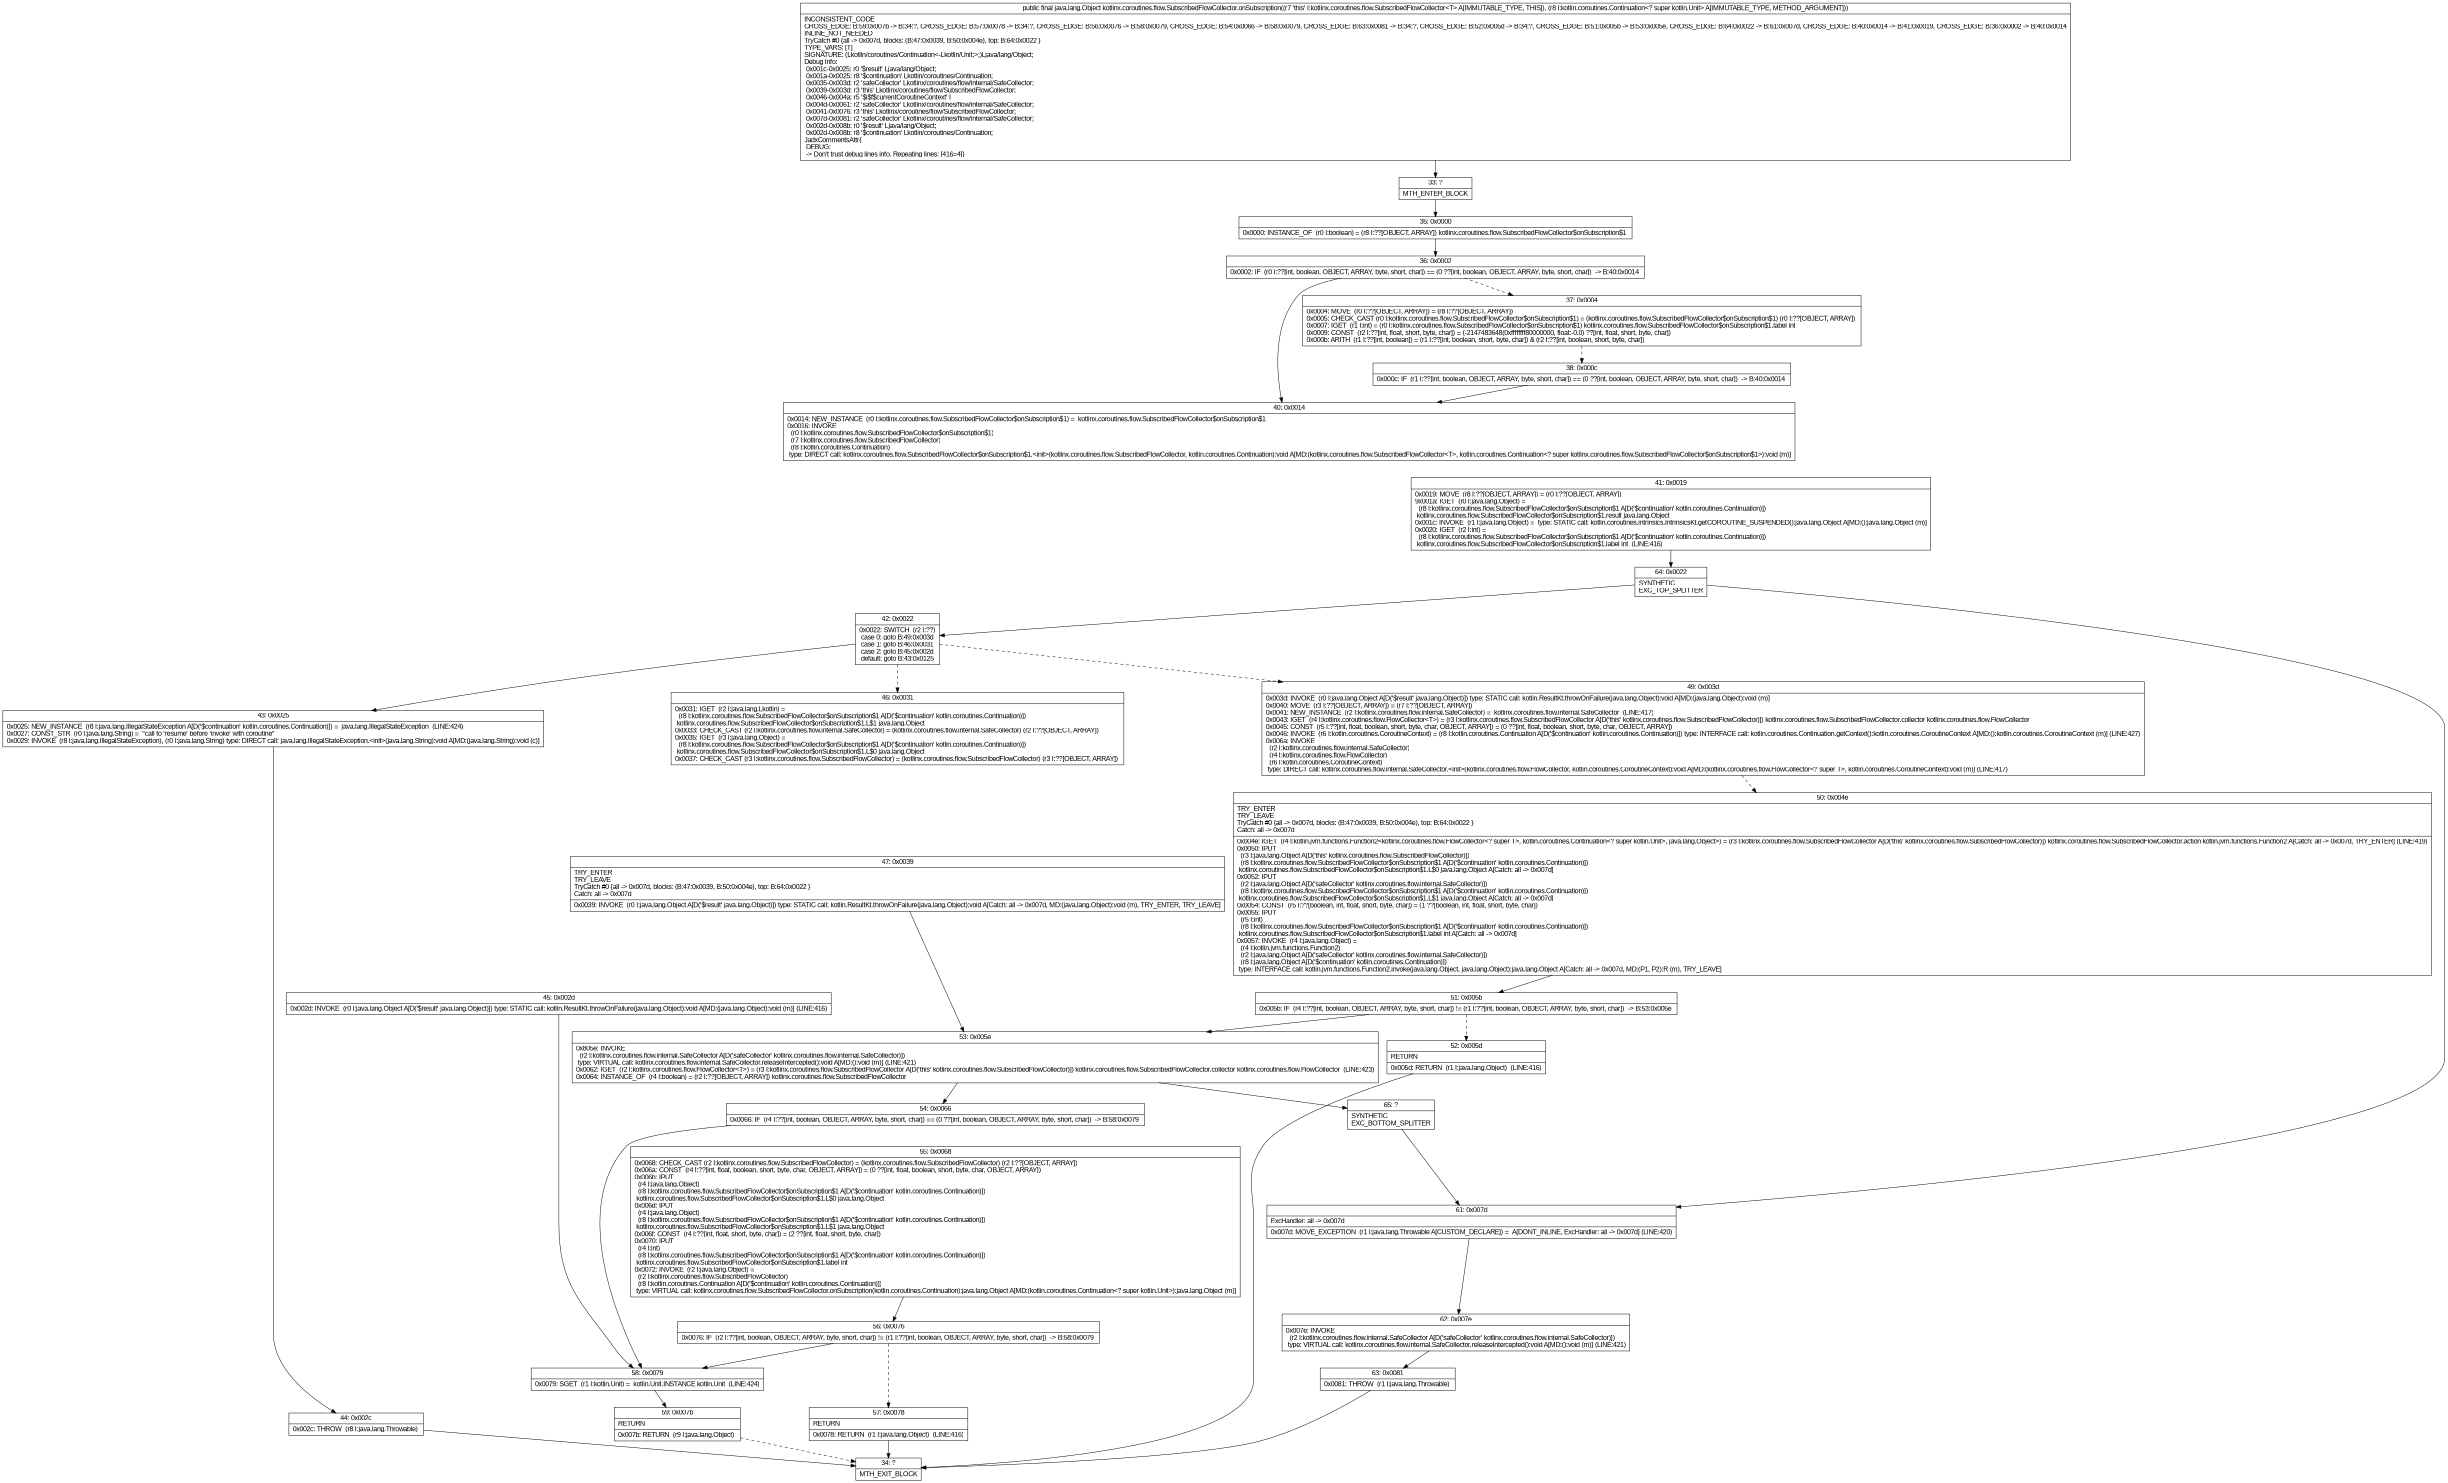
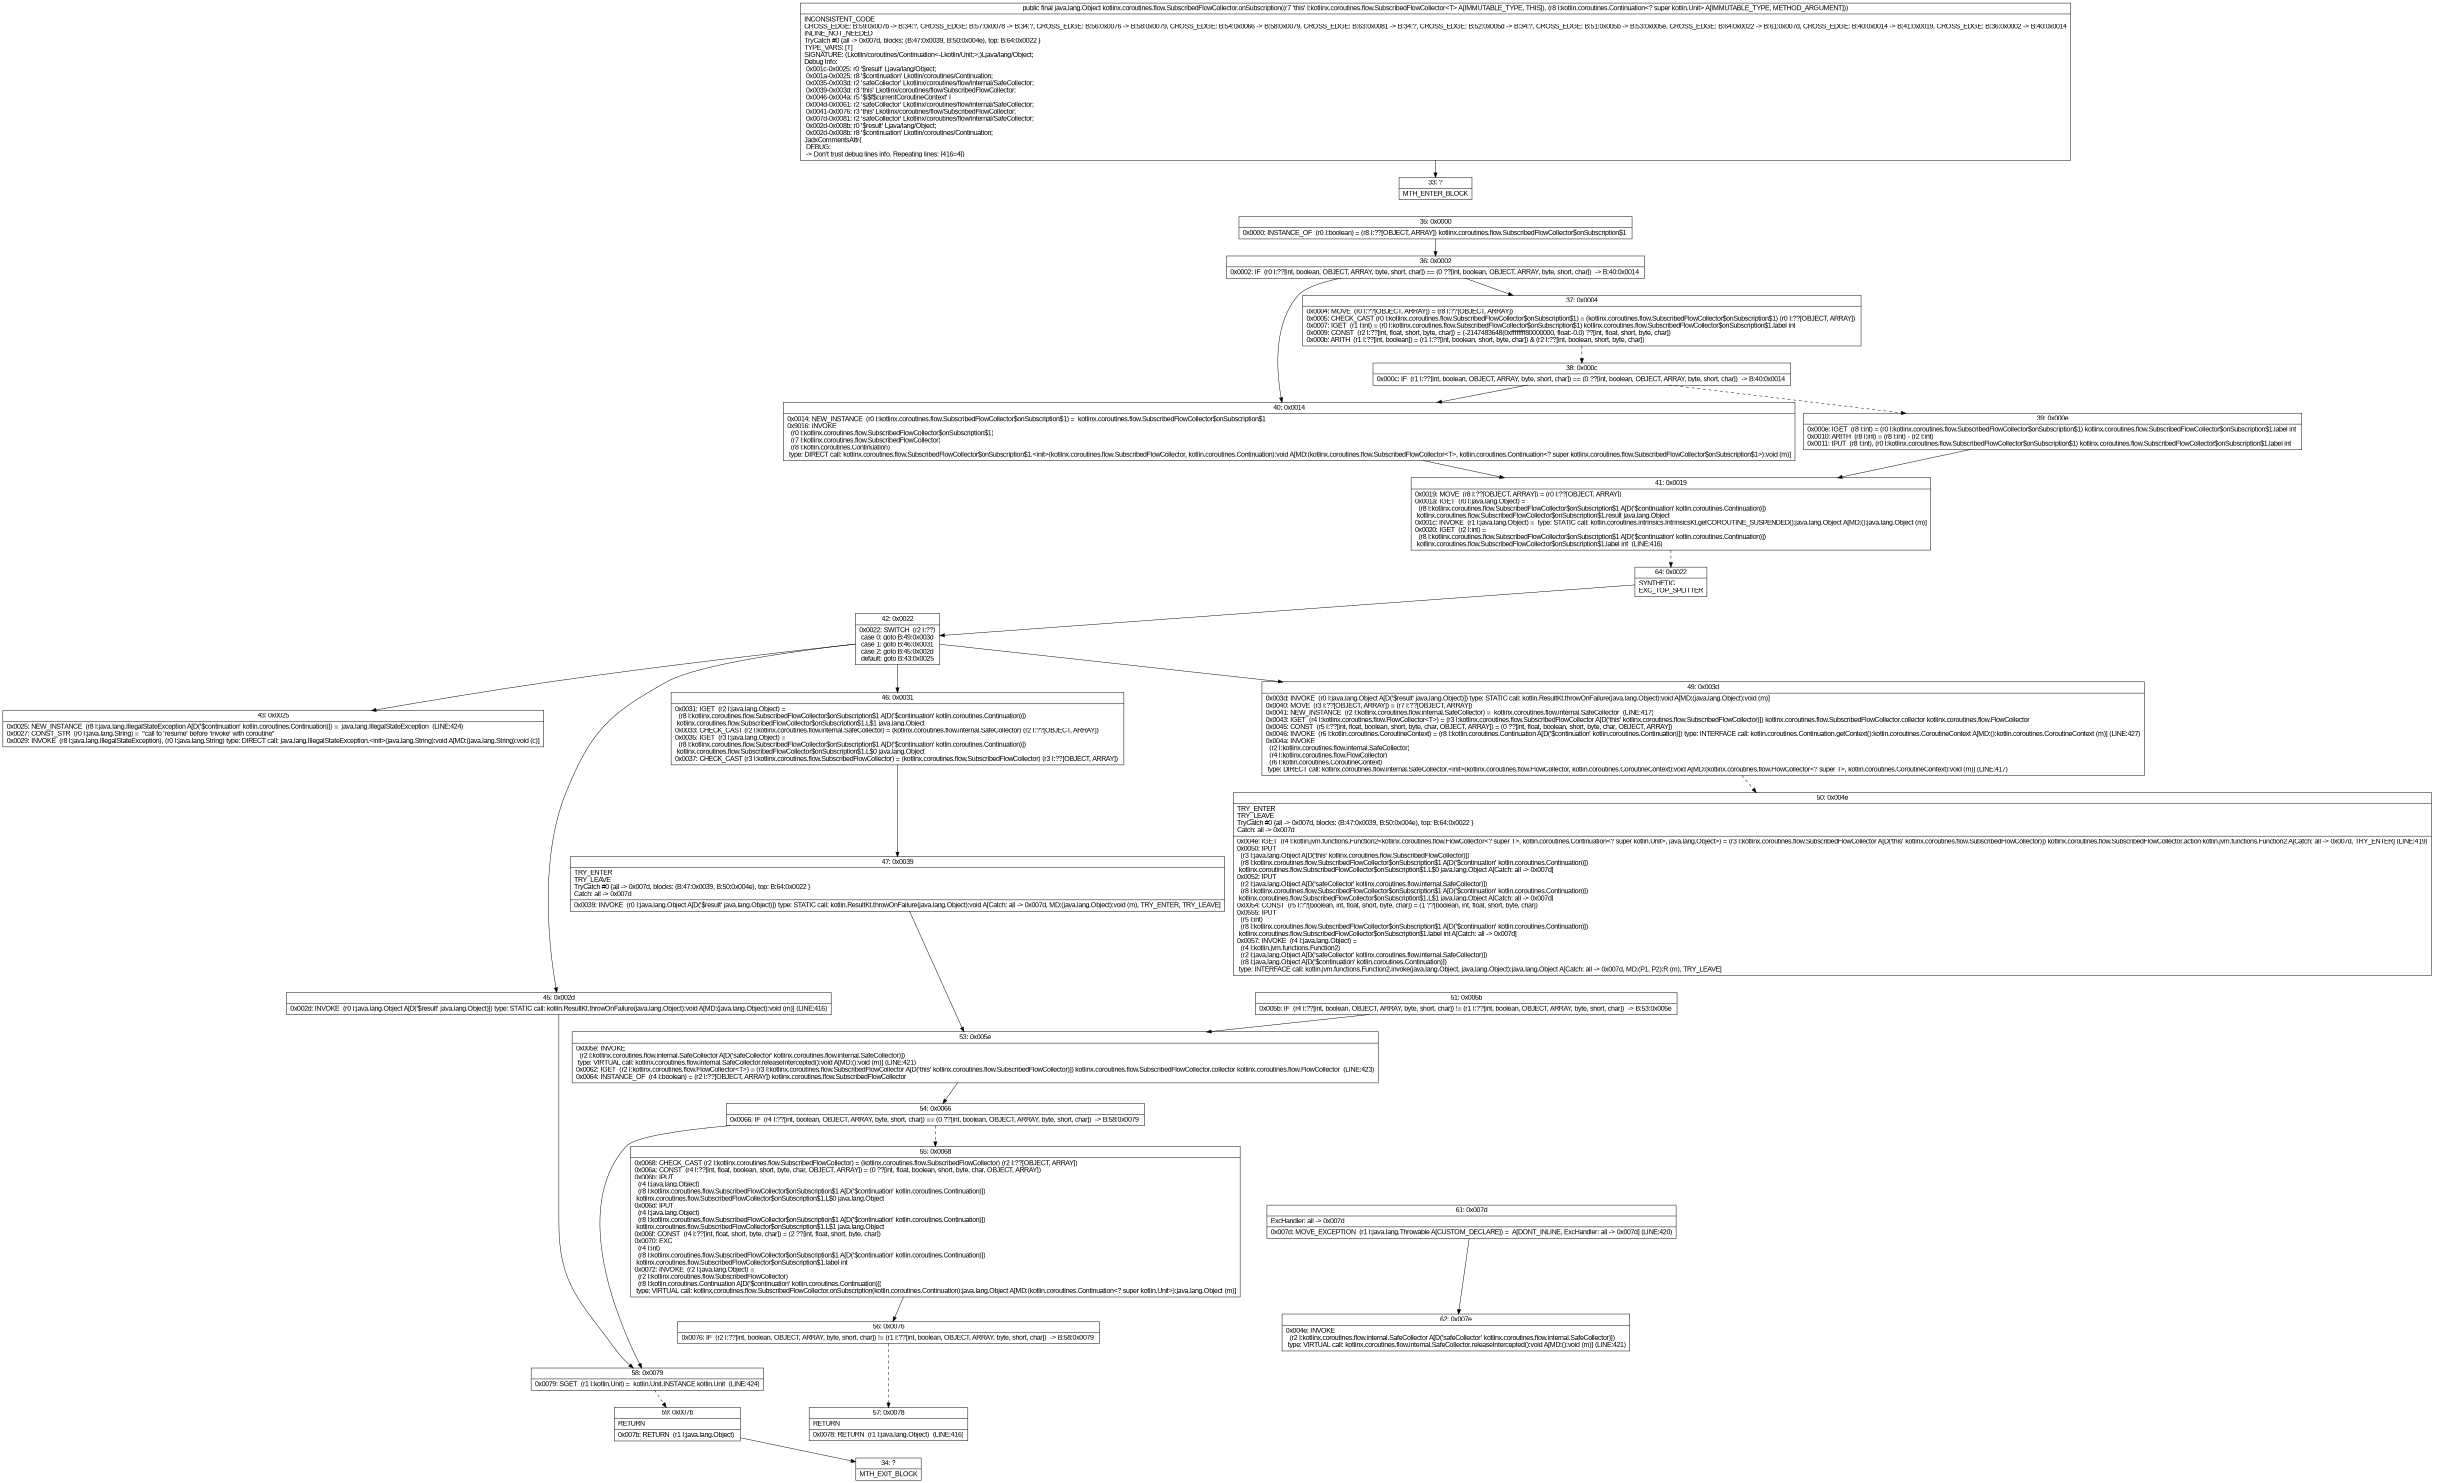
edge "33: ?" -> "35: 0x0000": removed
edge "36: 0x0002" -> "37: 0x0004": style dashed -> solid
node "40: 0x0014": text "0x0016: INVOKE" -> "0x9016: INVOKE"
node "39: 0x000e": added
edge "40: 0x0014" -> "41: 0x0019": added
node "41: 0x0019": text "9x001a: IGET  (r0 I:java.lang.Object) =" -> "0x001a: IGET  (r0 I:java.lang.Object) ="
edge "41: 0x0019" -> "64: 0x0022": style solid -> dashed
node "42: 0x0022": text "default: goto B:43:0x0125" -> "default: goto B:43:0x0025"
edge "42: 0x0022" -> "49: 0x003d": style dashed -> solid
edge "42: 0x0022" -> "46: 0x0031": style dashed -> solid
node "46: 0x0031": text "0x0031: IGET  (r2 I:java.lang.Lkotlin) =" -> "0x0031: IGET  (r2 I:java.lang.Object) ="
edge "42: 0x0022" -> "45: 0x002d": added
node "49: 0x003d": text "0x006a: INVOKE" -> "0x004a: INVOKE"
edge "46: 0x0031" -> "47: 0x0039": added
edge "64: 0x0022" -> "61: 0x007d": removed
node "50: 0x004e": text "0x0055: IPUT" -> "0x0555: IPUT"
edge "50: 0x004e" -> "51: 0x005b": removed
node "53: 0x005e": text "0x805e: INVOKE" -> "0x005e: INVOKE"
node "52: 0x005d": removed
node "65: ?": removed
edge "54: 0x0066" -> "55: 0x0068": added
node "55: 0x0068": text "0x0070: IPUT" -> "0x0070: EXC"
node "62: 0x007e": text "0x007e: INVOKE" -> "0x004e: INVOKE"
edge "56: 0x0076" -> "58: 0x0079": removed
node "63: 0x0081": removed
edge "58: 0x0079" -> "59: 0x007b": style solid -> dashed
node "44: 0x002c": removed
node "59: 0x007b": text "0x007b: RETURN  (r9 I:java.lang.Object)" -> "0x007b: RETURN  (r1 I:java.lang.Object)"
edge "57: 0x0078" -> "34: ?": removed
edge "59: 0x007b" -> "34: ?": style dashed -> solid
